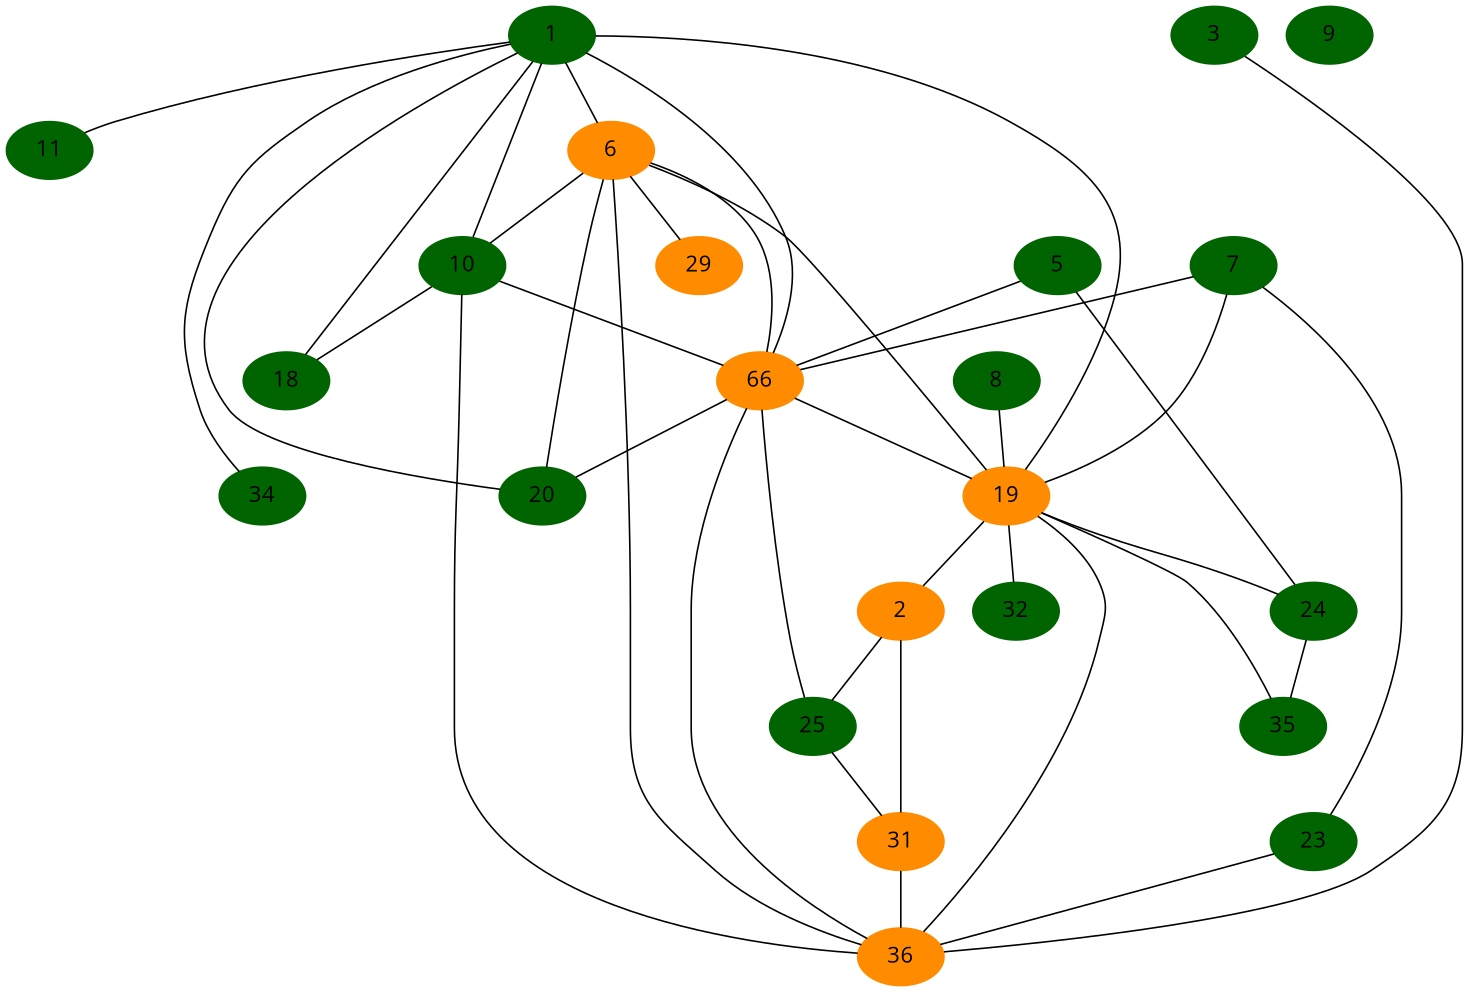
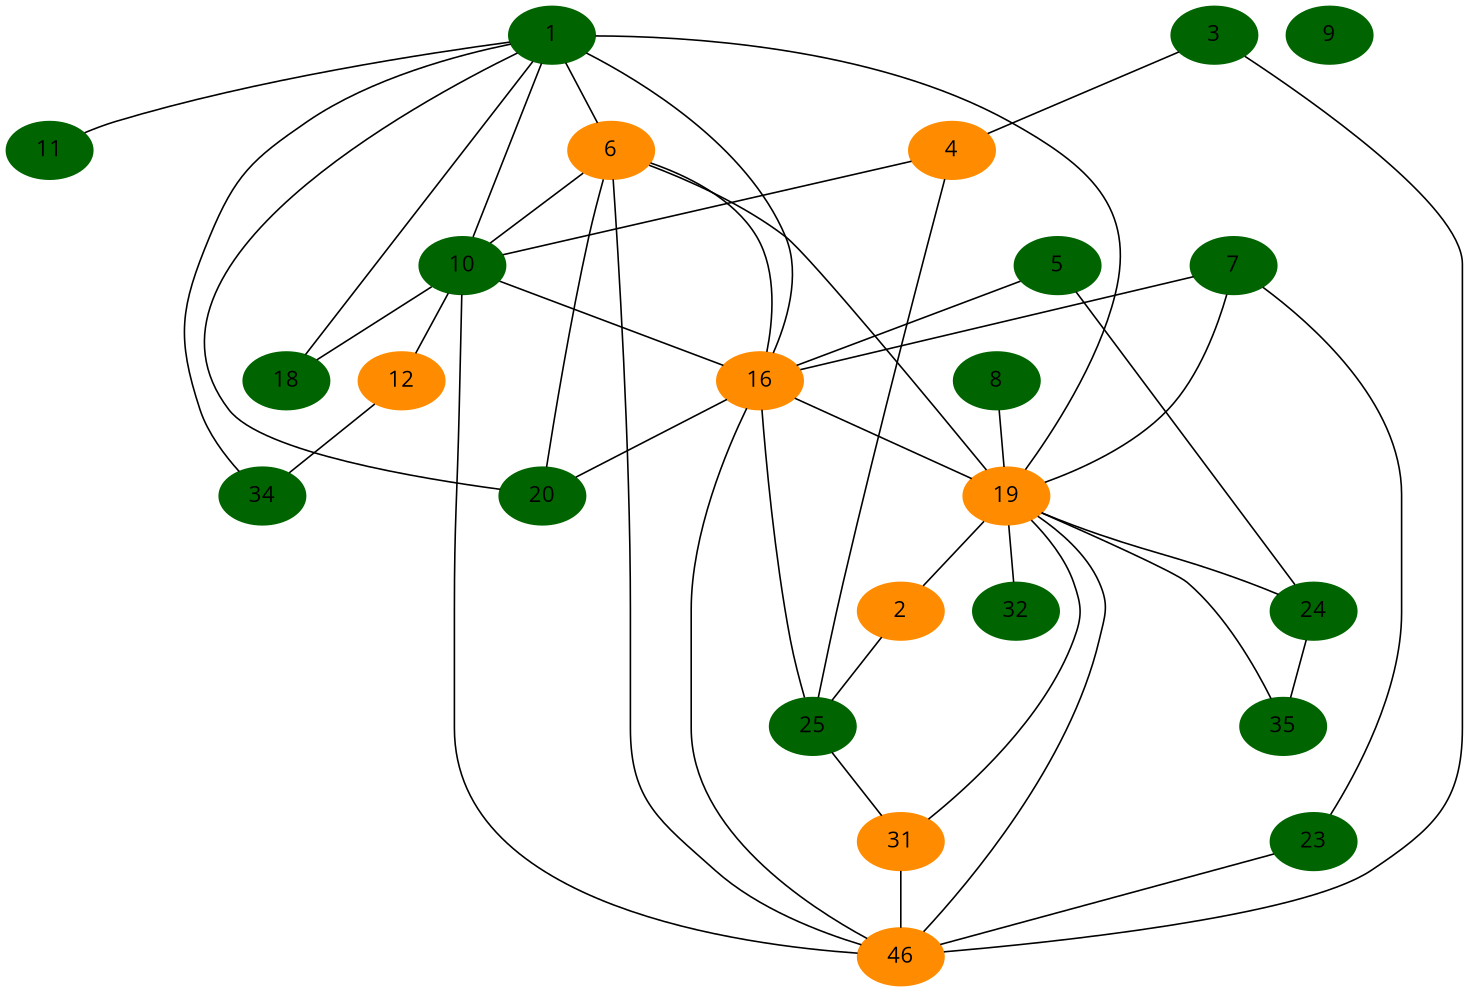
node "4": added
node "29": removed
node "12": added
node "66": label "66" -> "16"
edge "2" -- "31": now "19" -- "31"
node "36": label "36" -> "46"
